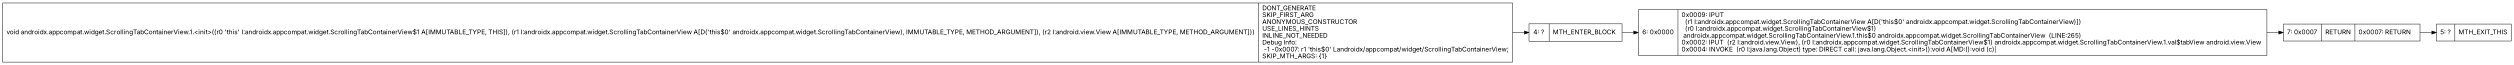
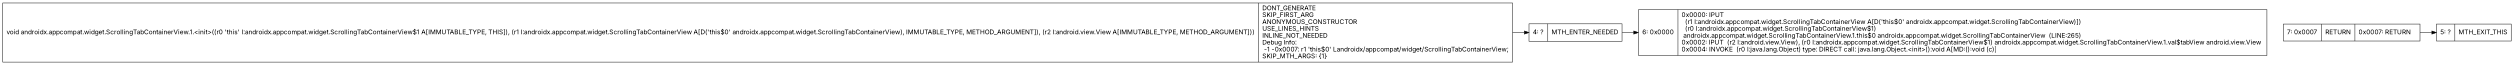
node "6: 0x0000": text "0x0009: IPUT" -> "0x0000: IPUT"
node "4: ?": text "MTH_ENTER_BLOCK" -> "MTH_ENTER_NEEDED"
edge "6: 0x0000" -> "7: 0x0007": removed
